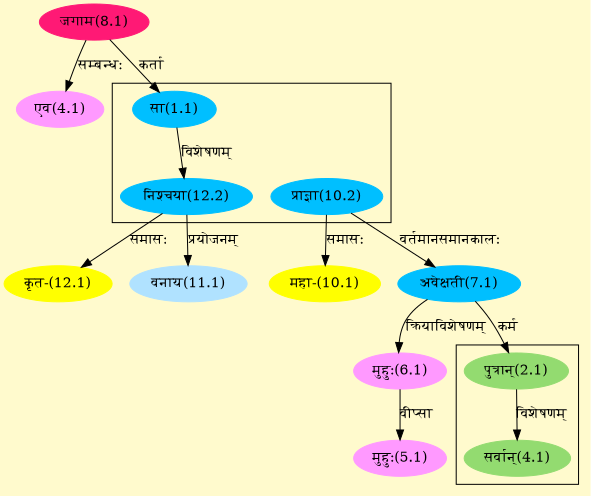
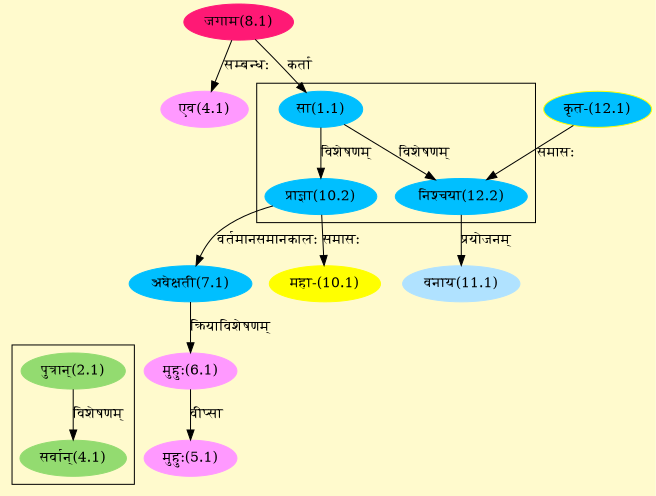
edge "सा(1.1)" -> "प्राज्ञा(10.2)": added, label "विशेषणम्"
edge "निश्चया(12.2)" -> "कृत-(12.1)": reversed
node "कृत-(12.1)": fillcolor #ffff00 -> #00bfff
edge "अवेक्षती(7.1)" -> "पुत्रान्(2.1)": removed, label "कर्म"
